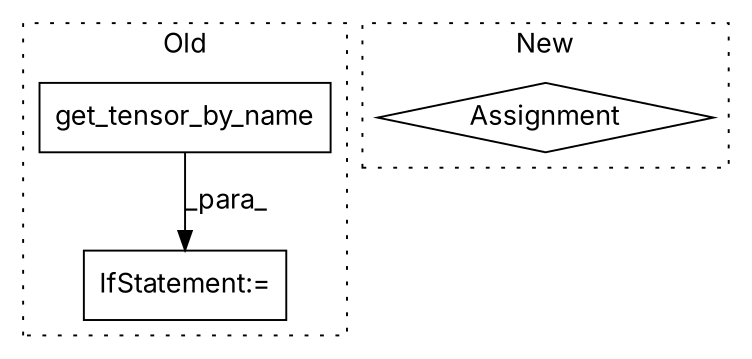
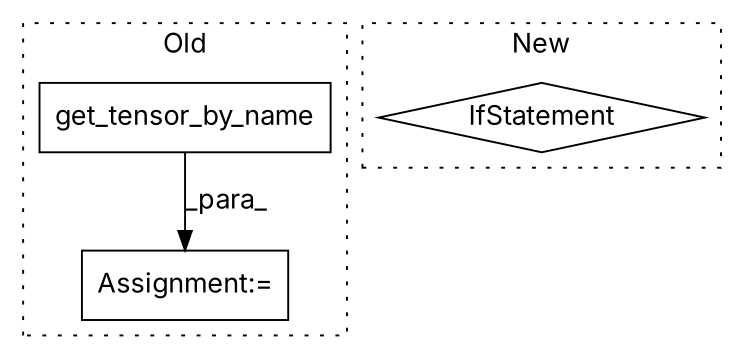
node "Assignment": label "Assignment" -> "IfStatement"
node "IfStatement:=": label "IfStatement:=" -> "Assignment:="
